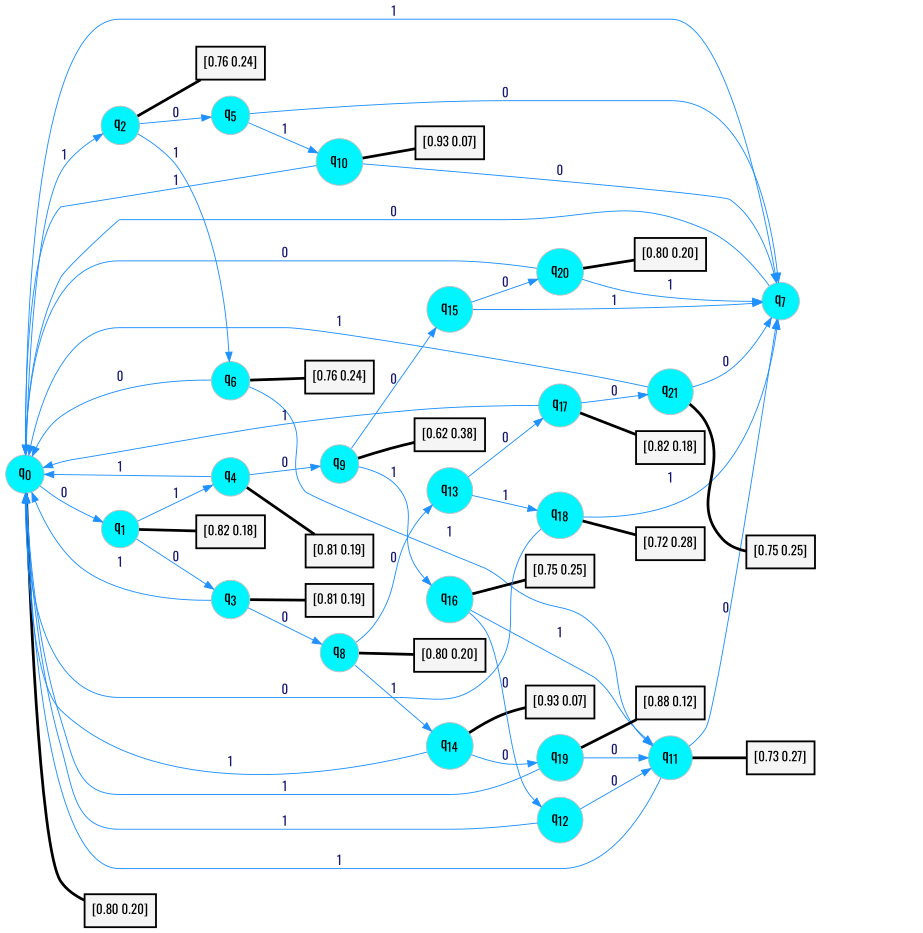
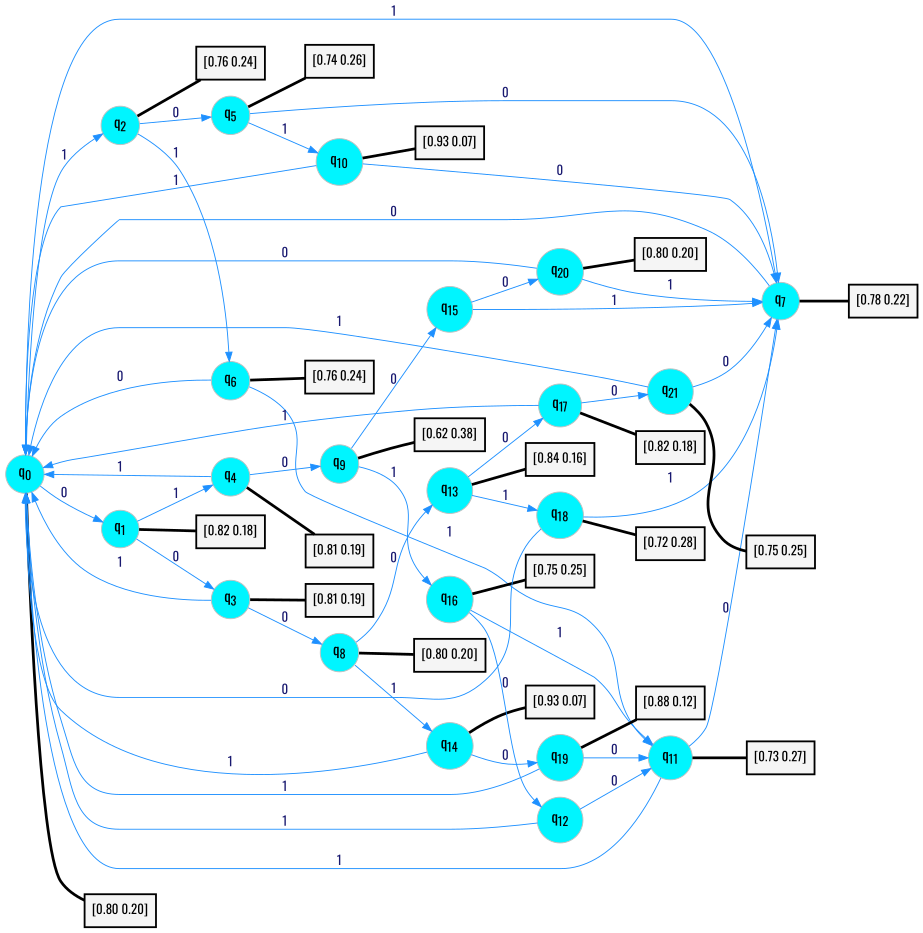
node "[0.74 0.26]": added
node "[0.78 0.22]": added
node "[0.84 0.16]": added
